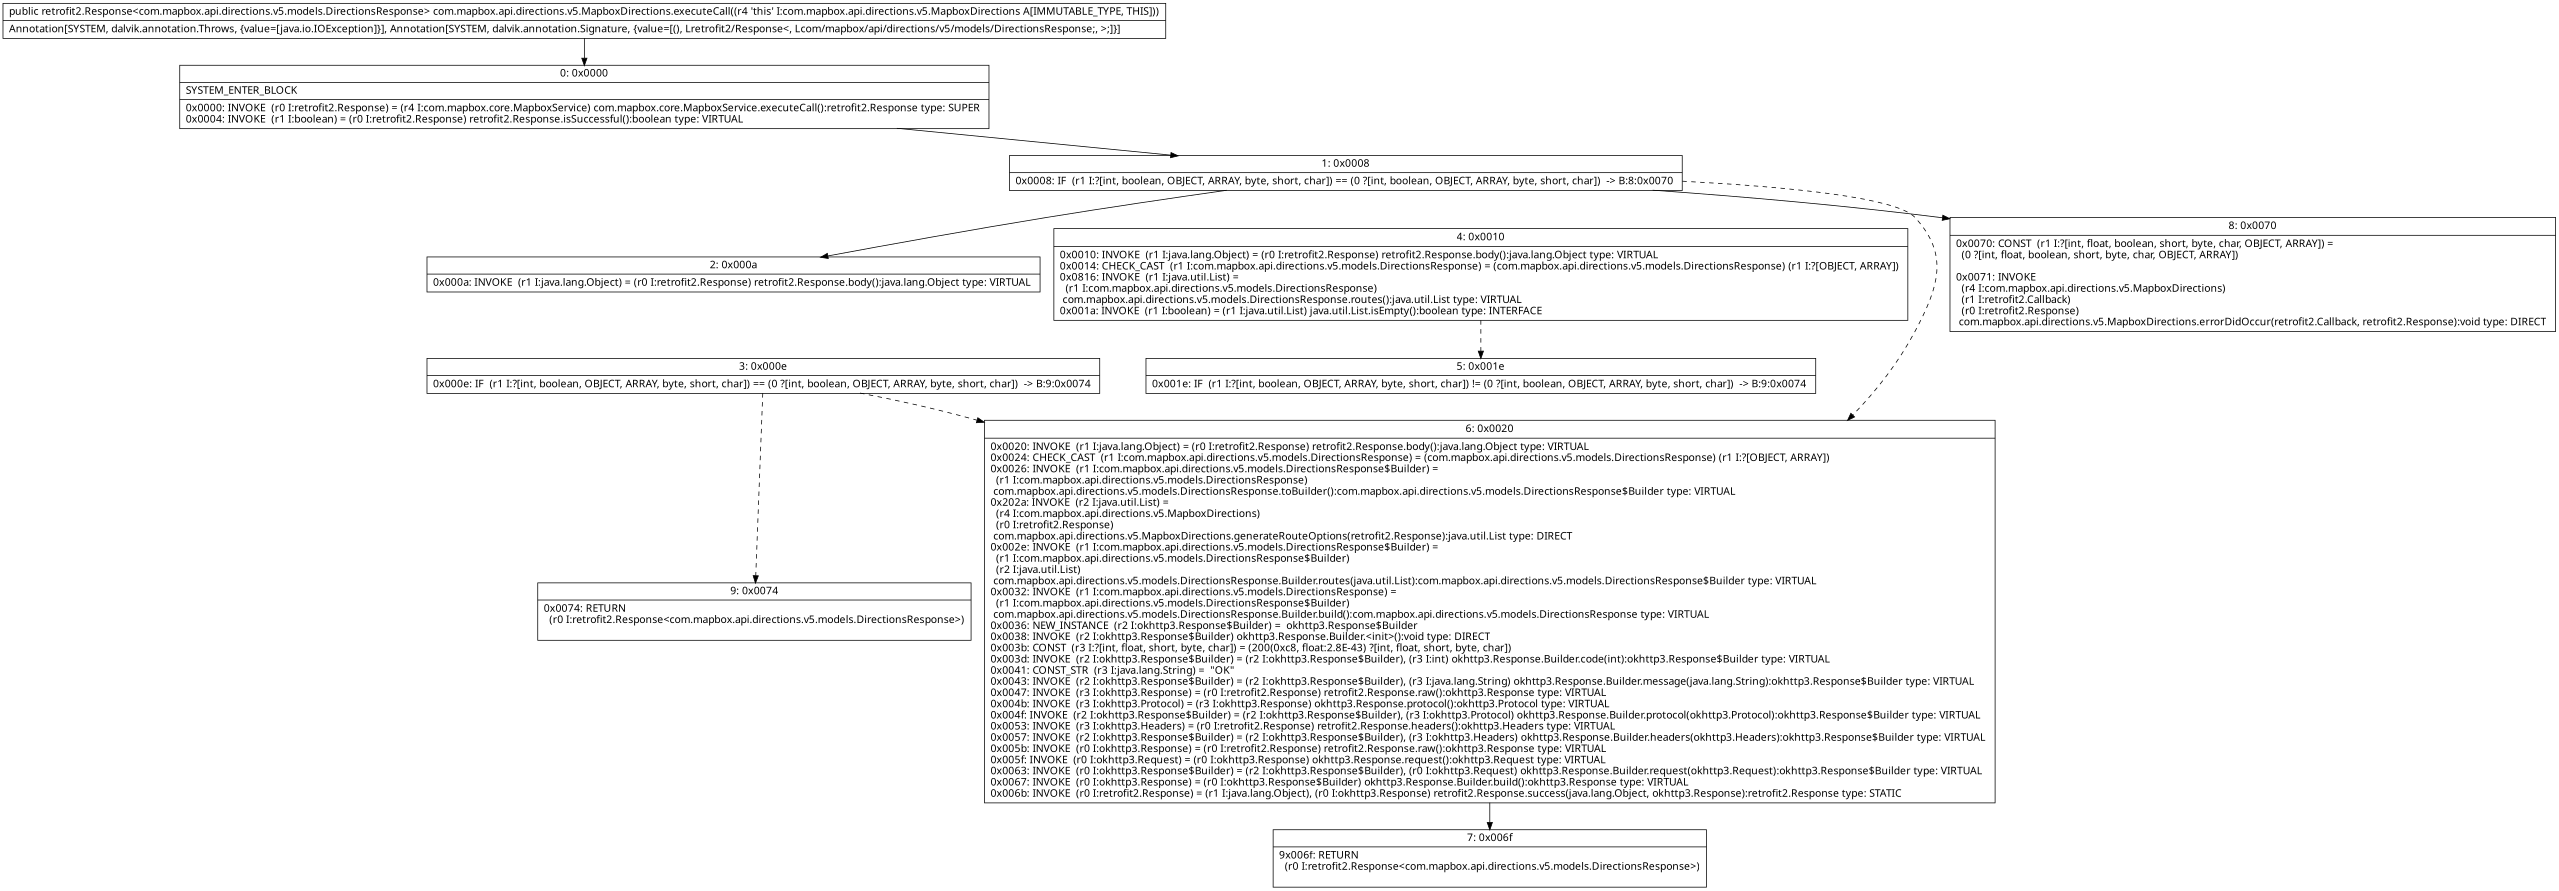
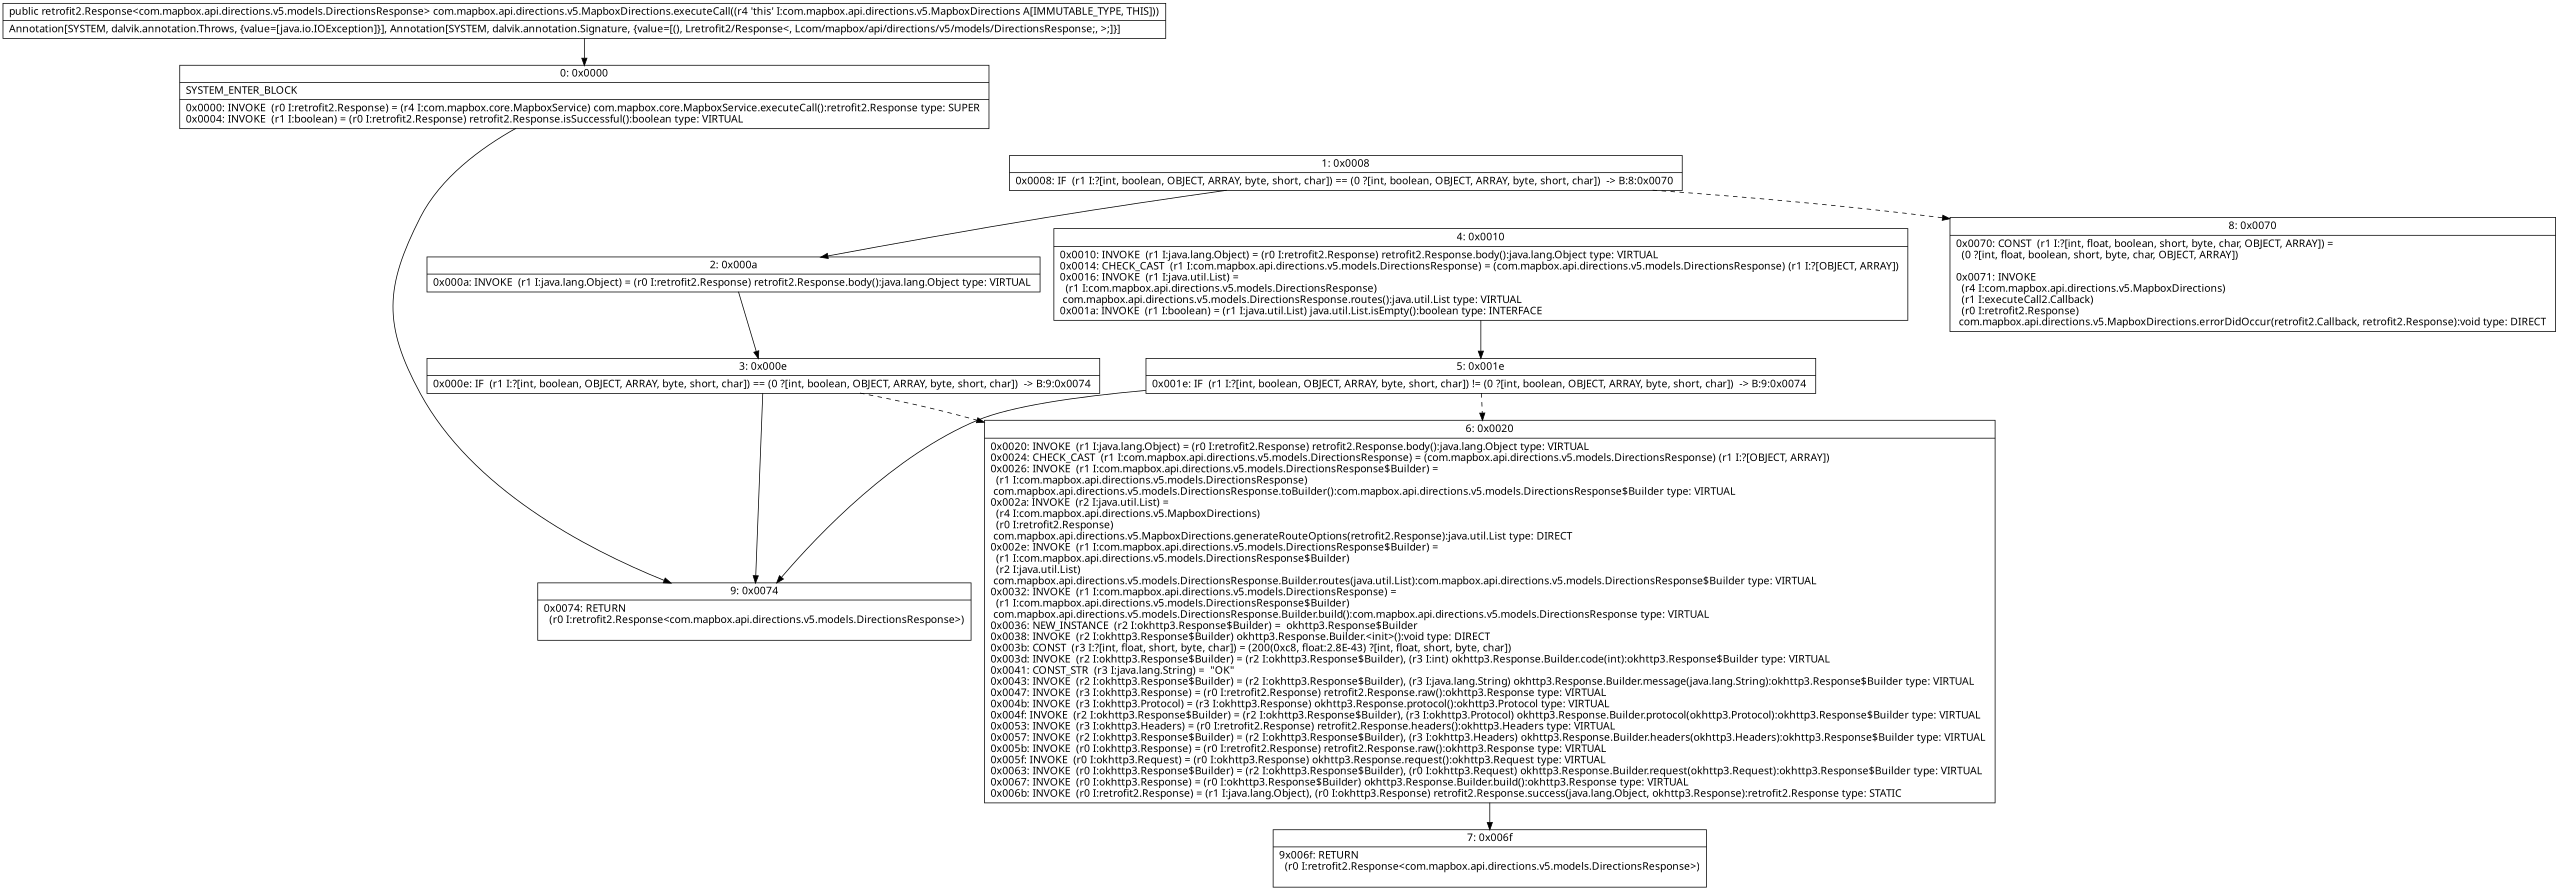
edge "0: 0x0000" -> "1: 0x0008": now "0: 0x0000" -> "9: 0x0074"
edge "1: 0x0008" -> "8: 0x0070": style solid -> dashed
edge "1: 0x0008" -> "6: 0x0020": now "5: 0x001e" -> "6: 0x0020"
node "4: 0x0010": text "0x0816: INVOKE  (r1 I:java.util.List) =" -> "0x0016: INVOKE  (r1 I:java.util.List) ="
node "8: 0x0070": text "(r1 I:retrofit2.Callback)" -> "(r1 I:executeCall2.Callback)"
edge "2: 0x000a" -> "3: 0x000e": added
edge "4: 0x0010" -> "5: 0x001e": style dashed -> solid
edge "5: 0x001e" -> "9: 0x0074": added
edge "3: 0x000e" -> "9: 0x0074": style dashed -> solid
node "6: 0x0020": text "0x202a: INVOKE  (r2 I:java.util.List) =" -> "0x002a: INVOKE  (r2 I:java.util.List) ="
